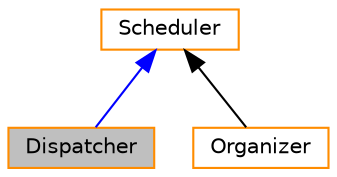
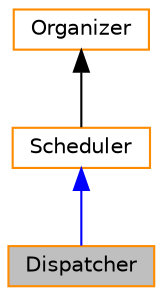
edge "Organizer" -> "Scheduler": reversed
